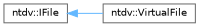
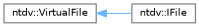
edge "ntdv::VirtualFile" -> "ntdv::IFile": reversed
